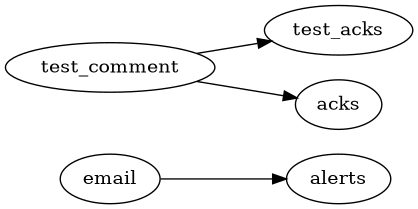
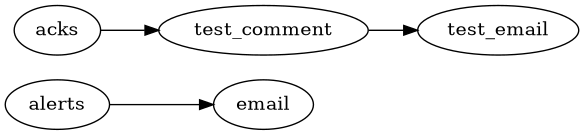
node "test_acks": label "test_acks" -> "test_email"
edge "test_comment" -> "acks": reversed
edge "email" -> "alerts": reversed
